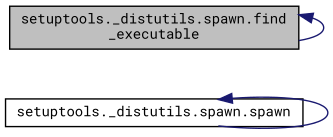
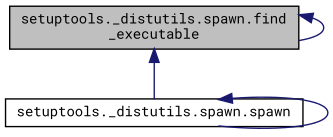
edge "setuptools._distutils.spawn.spawn" -> "setuptools._distutils.spawn.find _executable": added
